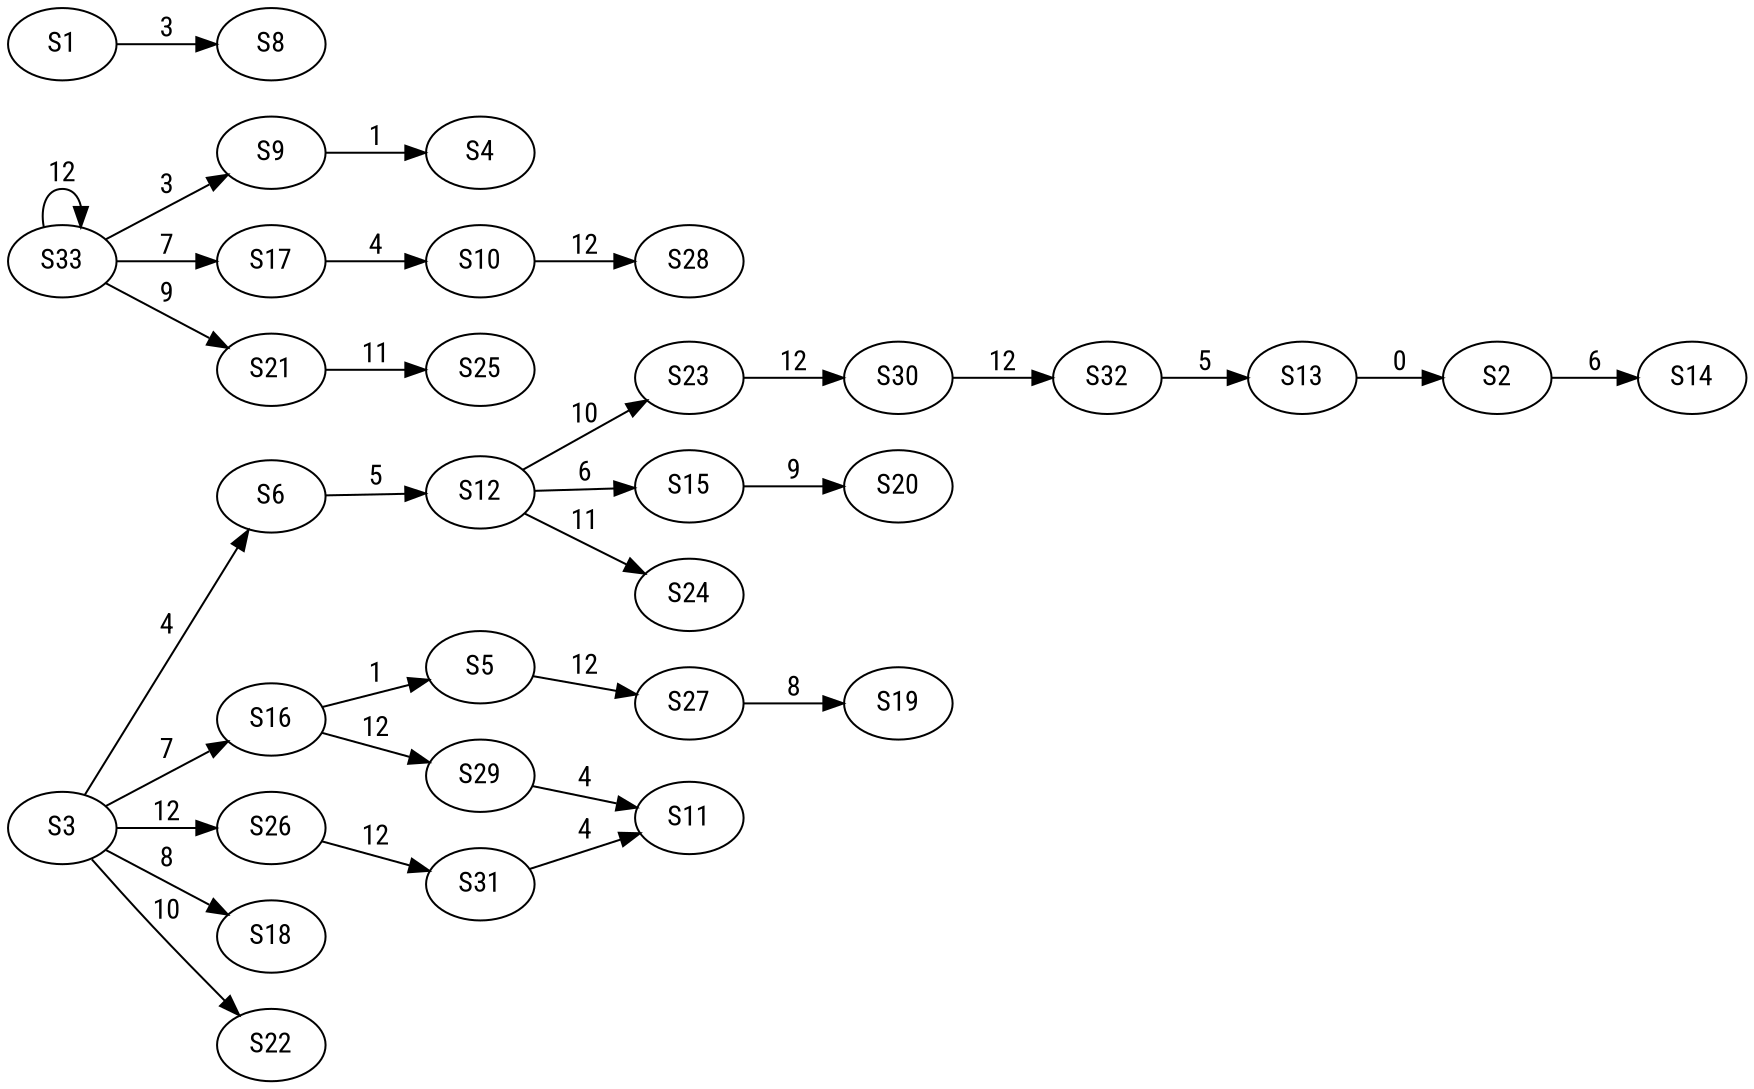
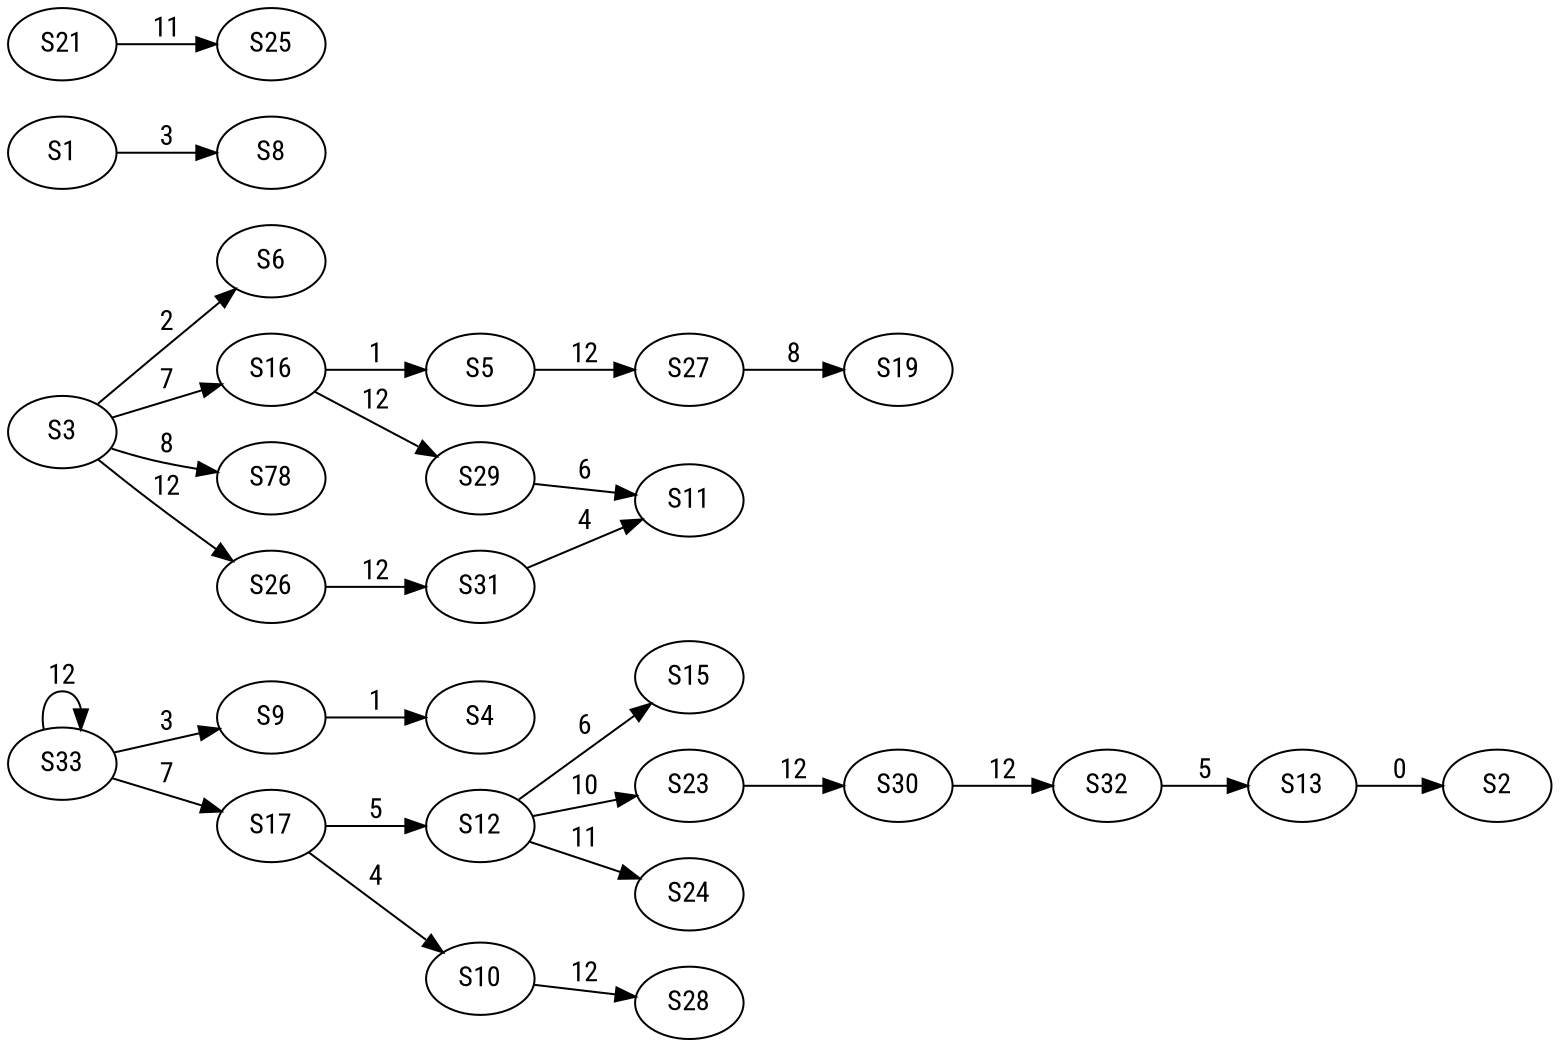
edge "S33" -> "S21": removed, label "9"
node "S14": removed
node "S20": removed
edge "S6" -> "S12": now "S17" -> "S12"
edge "S3" -> "S6": label "4" -> "2"
edge "S29" -> "S11": label "4" -> "6"
node "S18": label "S18" -> "S78"
node "S22": removed
